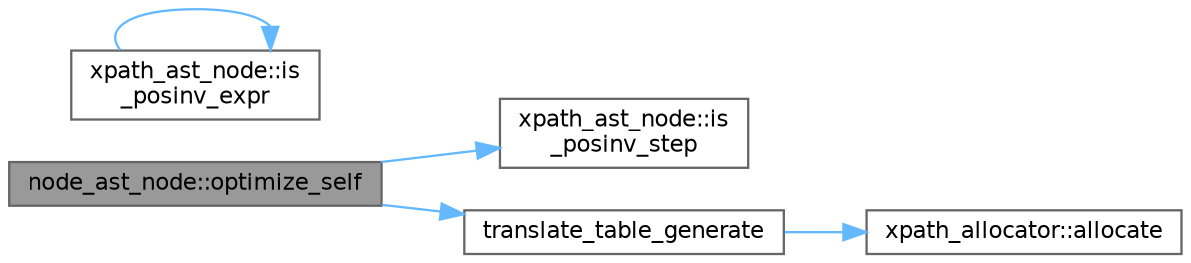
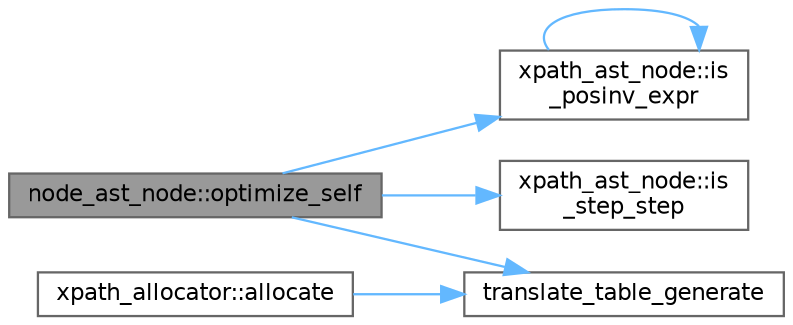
node "xpath_ast_node::is _posinv_step": label "xpath_ast_node::is _posinv_step" -> "xpath_ast_node::is _step_step"
edge "node_ast_node::optimize_self" -> "xpath_ast_node::is _posinv_expr": added
edge "translate_table_generate" -> "xpath_allocator::allocate": reversed
